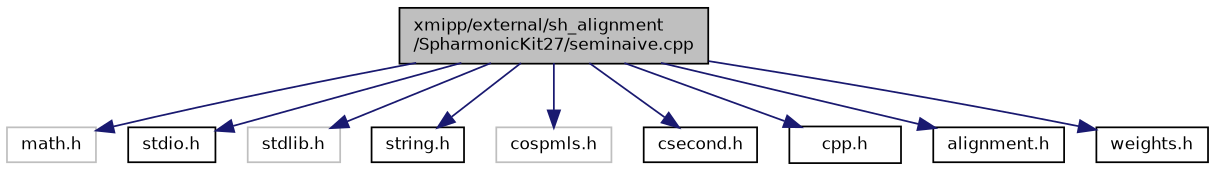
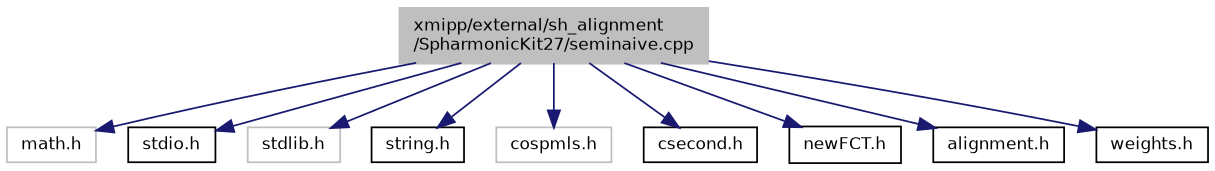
node "xmipp/external/sh_alignment /SpharmonicKit27/seminaive.cpp": color black -> grey75
node "cpp.h": label "cpp.h" -> "newFCT.h"
